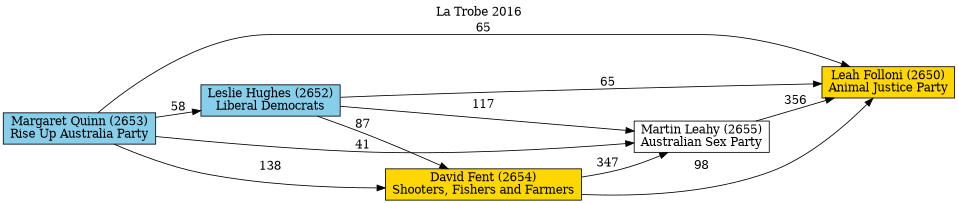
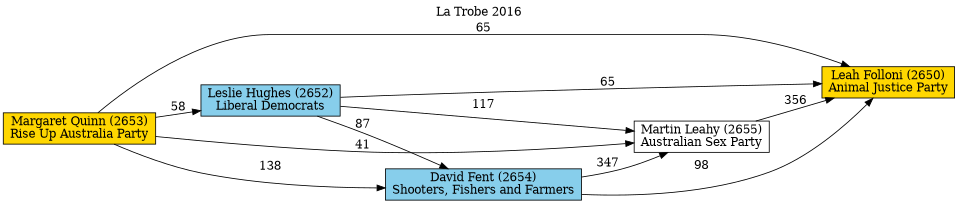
node "Margaret Quinn (2653) Rise Up Australia Party": fillcolor skyblue -> gold
node "David Fent (2654) Shooters, Fishers and Farmers": fillcolor gold -> skyblue
